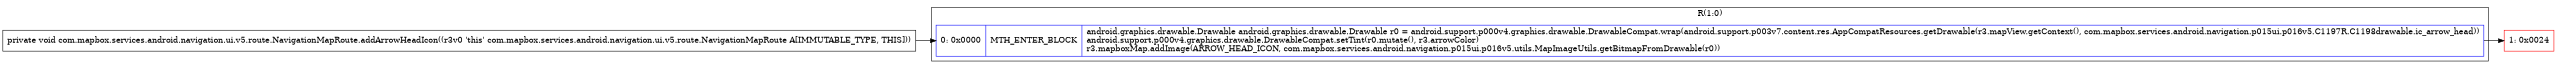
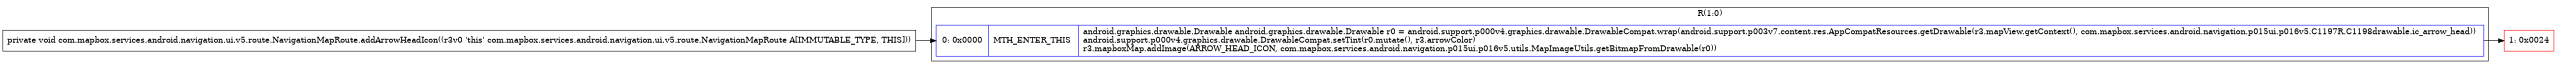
node "0: 0x0000": text "MTH_ENTER_BLOCK" -> "MTH_ENTER_THIS"
